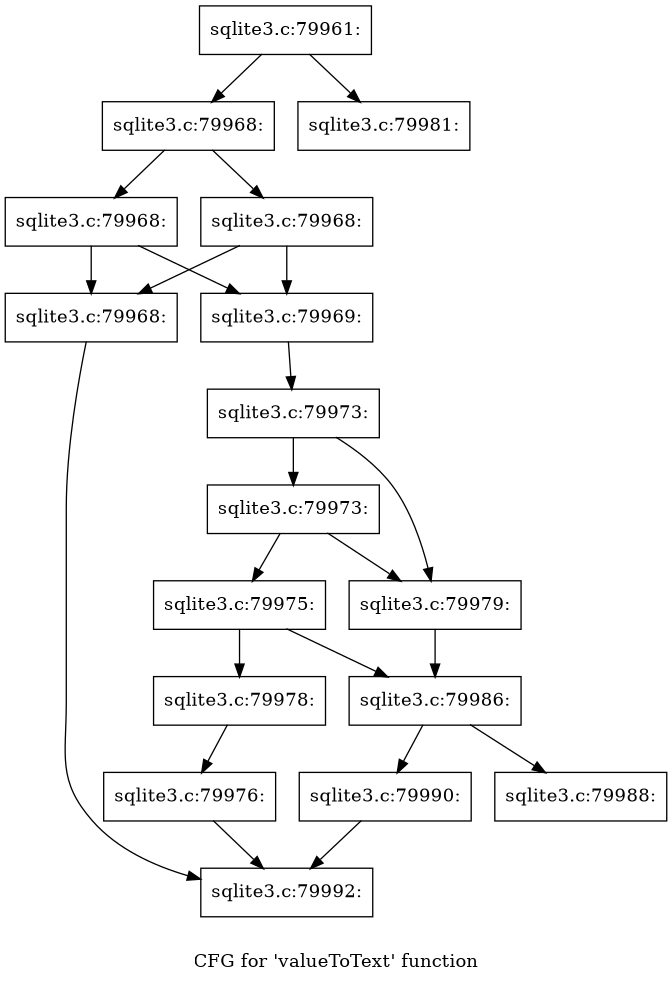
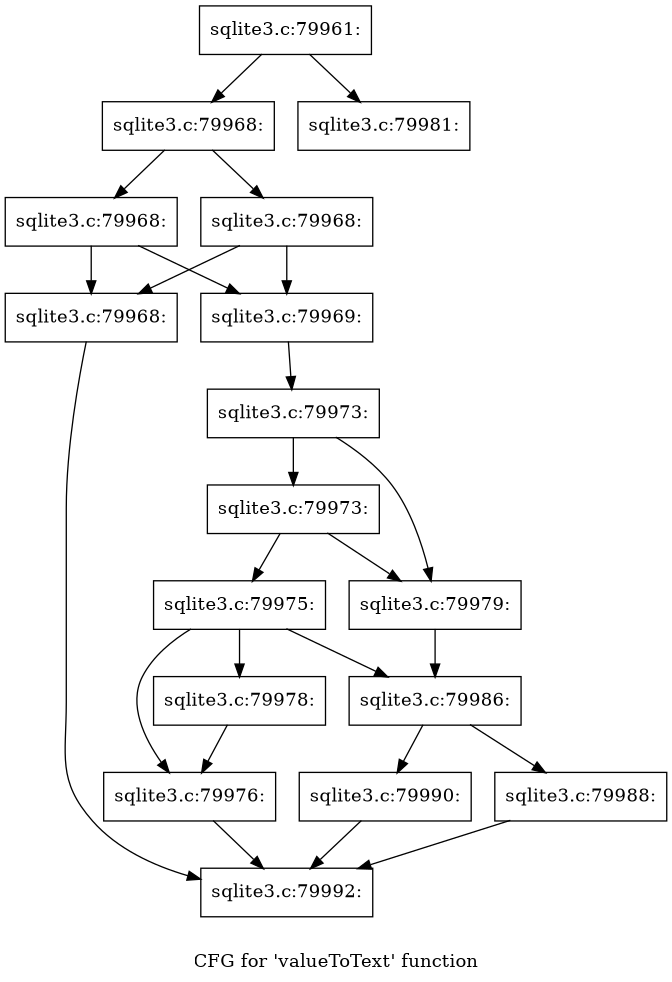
edge "sqlite3.c:79975:" -> "sqlite3.c:79976:": added
edge "sqlite3.c:79988:" -> "sqlite3.c:79992:": added
